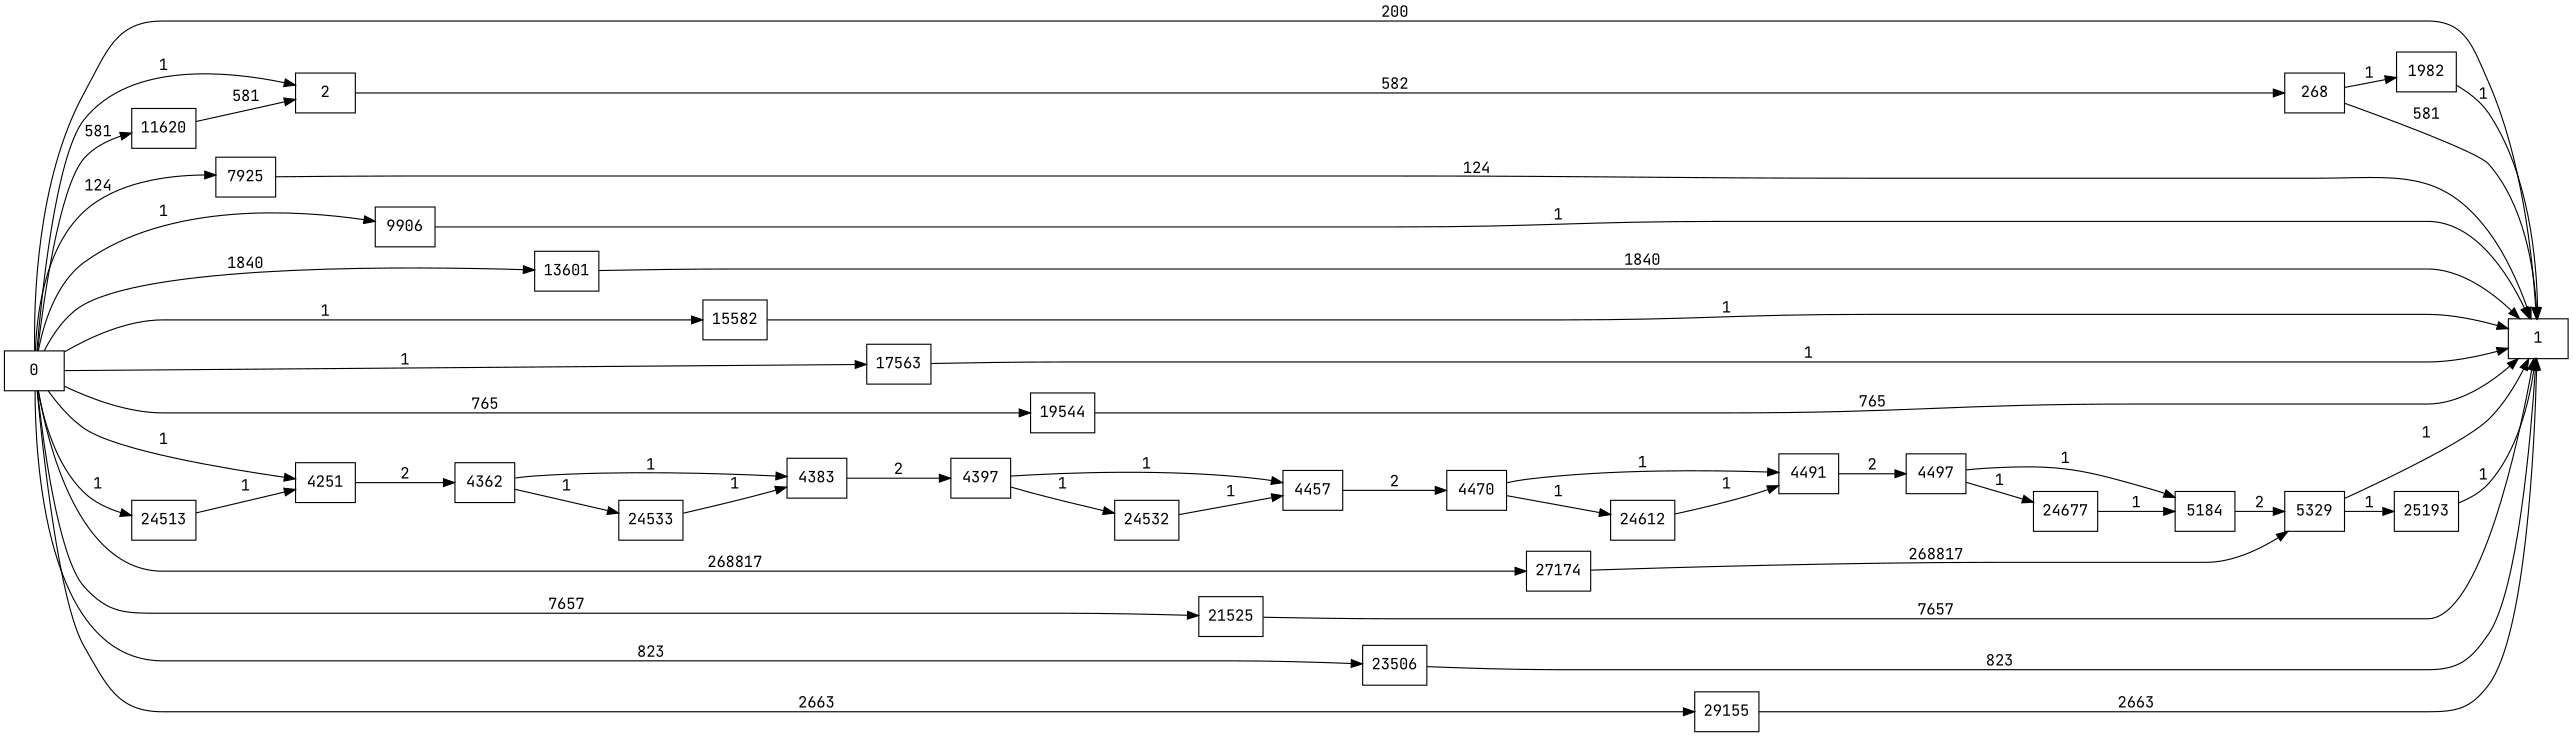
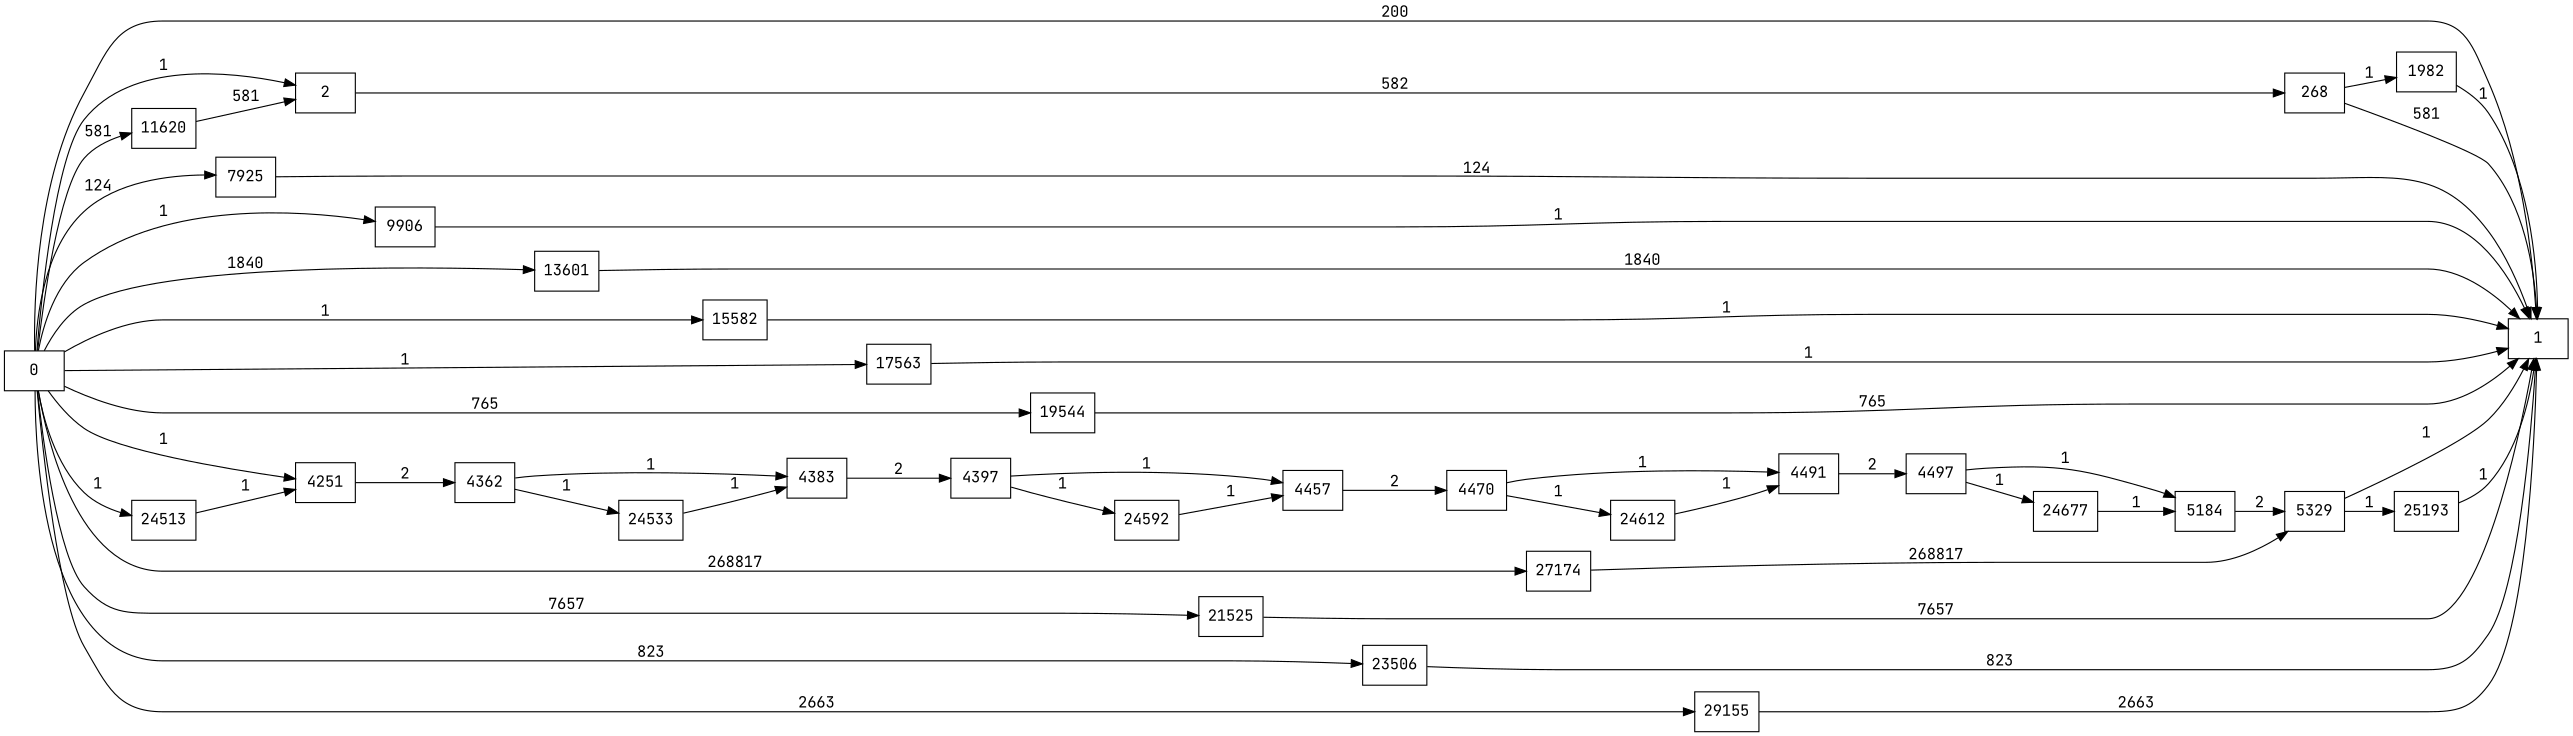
node "24532": label "24532" -> "24592"
